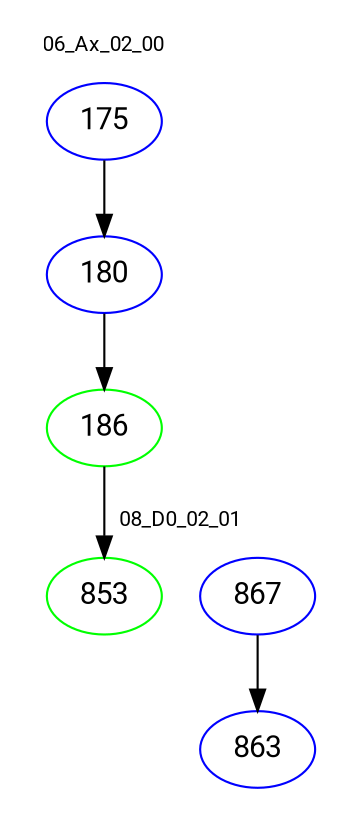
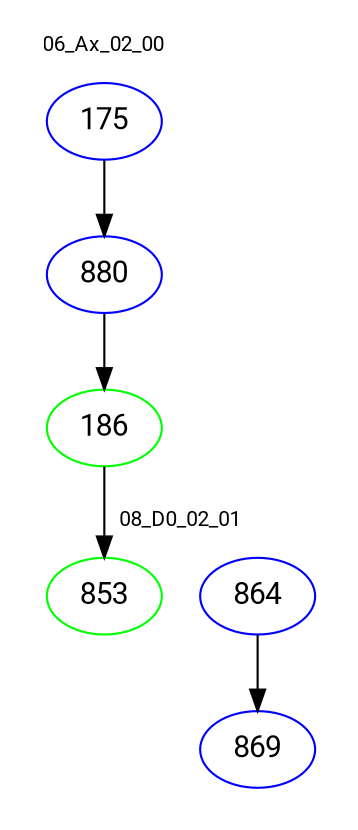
node "180": label "180" -> "880"
node "867": label "867" -> "864"
node "863": label "863" -> "869"
